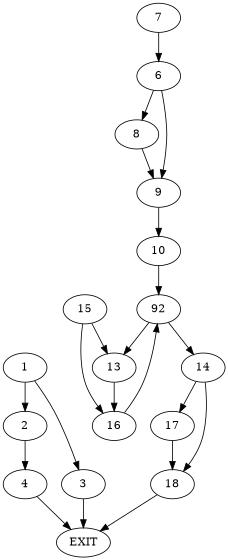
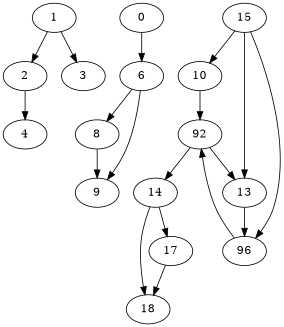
node "7": label "7" -> "0"
edge "9" -> "10": now "15" -> "10"
node "16": label "16" -> "96"
node "EXIT": removed
